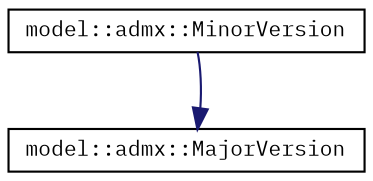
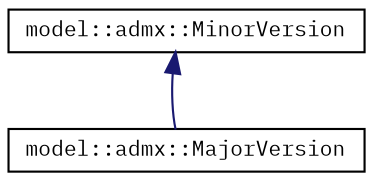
edge "model::admx::MinorVersion" -> "model::admx::MajorVersion": reversed
